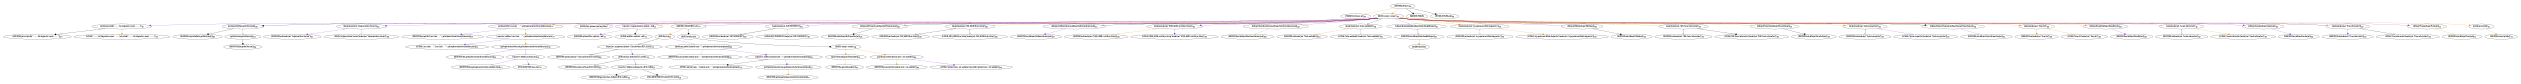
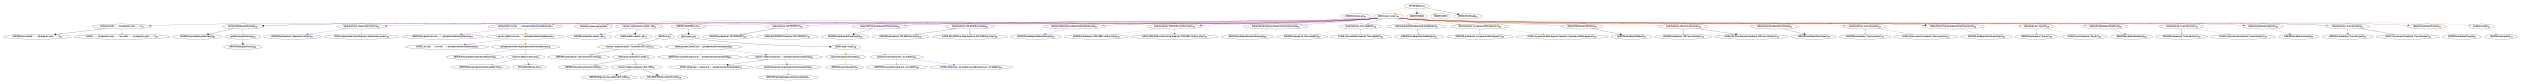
edge "(IDENTIFIER,out,doReportTasksAvailability(out))" -> "(MODIFIER,STATIC)": now "(METHOD,doReport)" -> "(MODIFIER,STATIC)"
